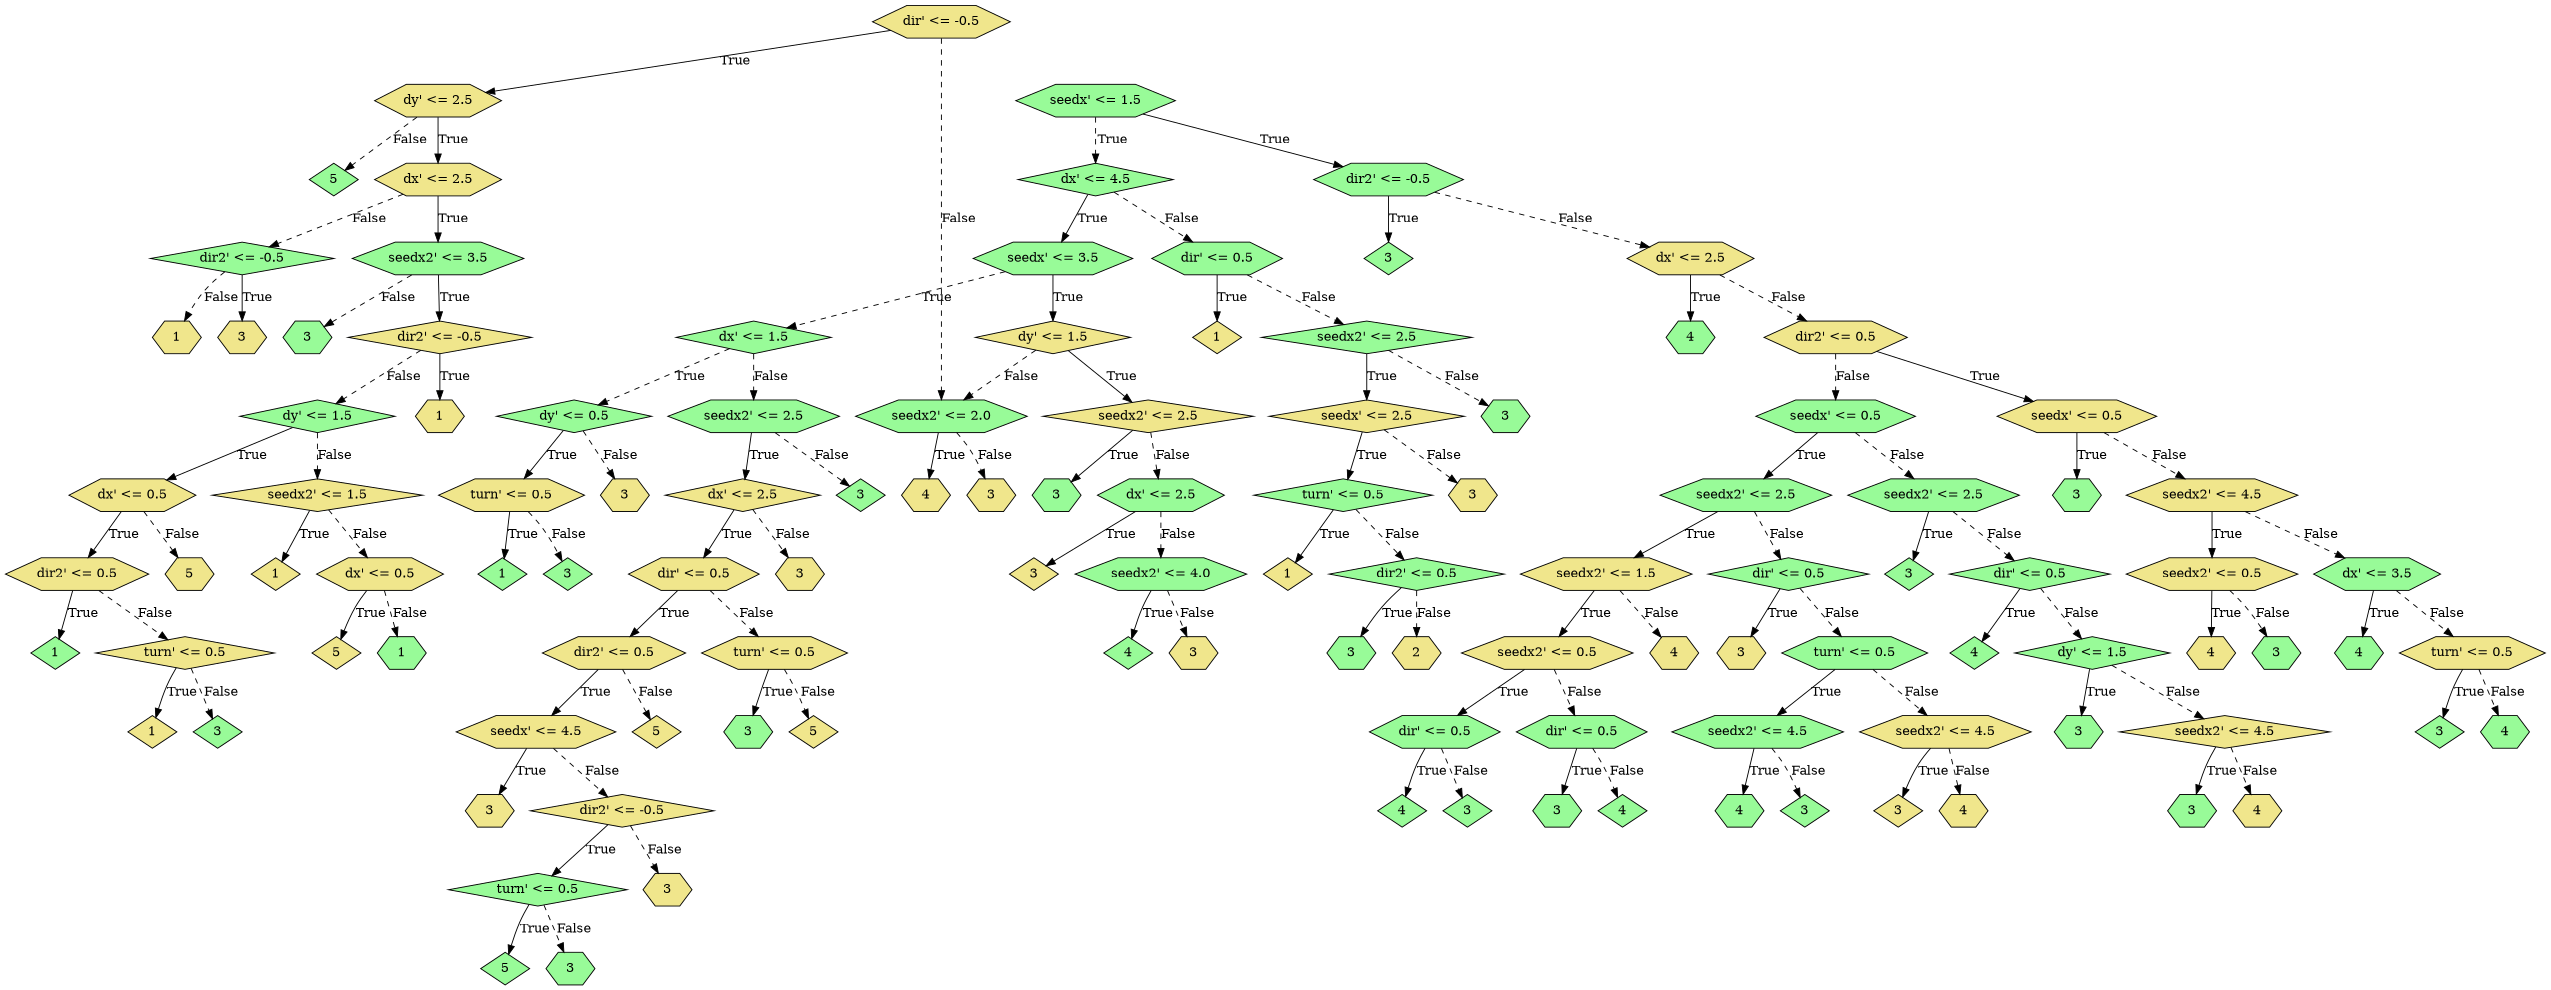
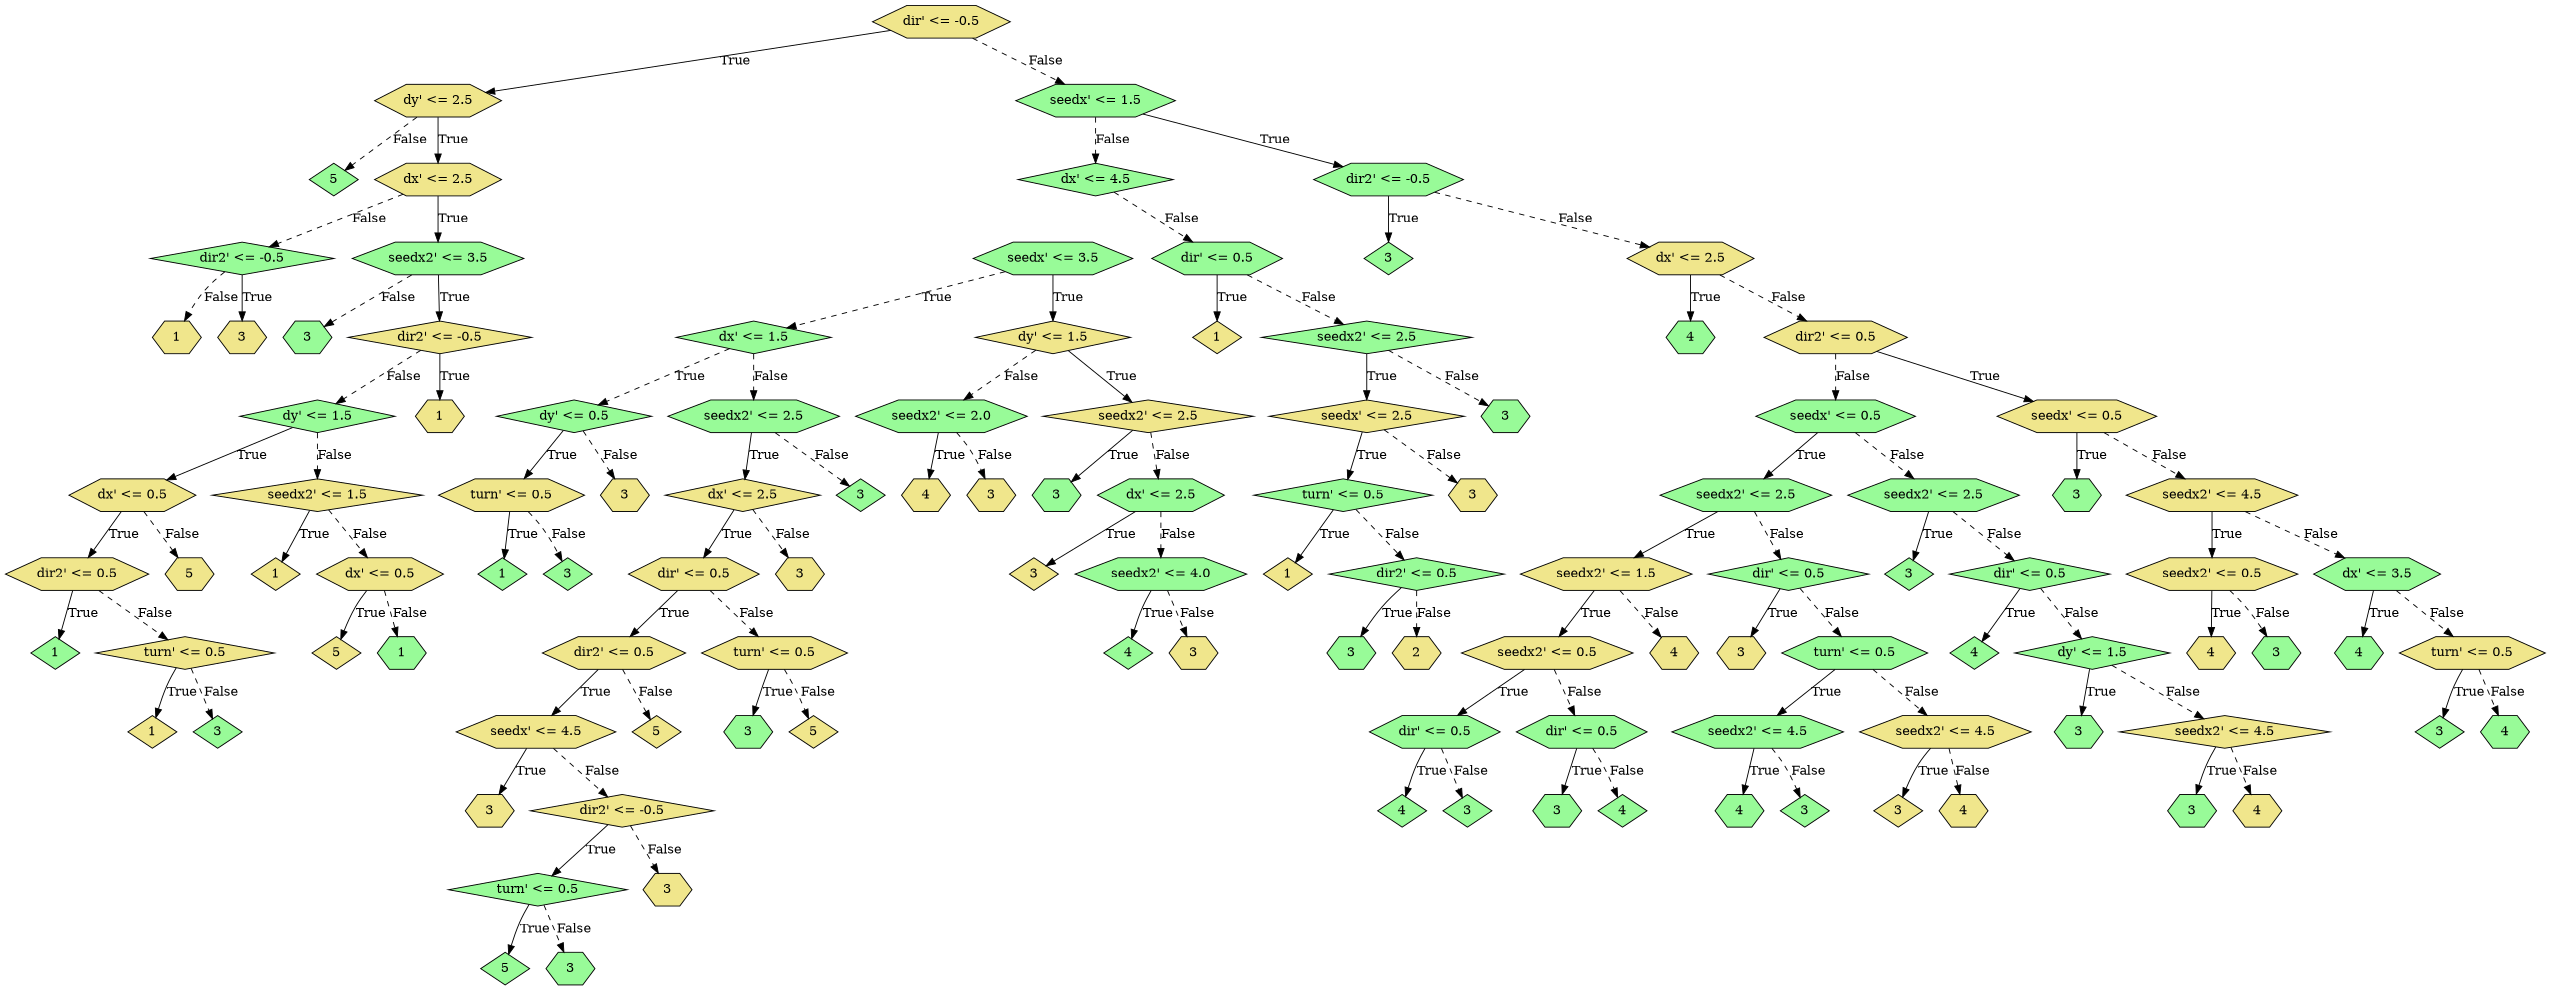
edge "seedx' <= 1.5" -> "dx' <= 4.5": label "True" -> "False"
edge "dir' <= -0.5" -> "seedx2' <= 2.0": now "dir' <= -0.5" -> "seedx' <= 1.5"
edge "dx' <= 4.5" -> "seedx' <= 3.5": removed, label "True"
